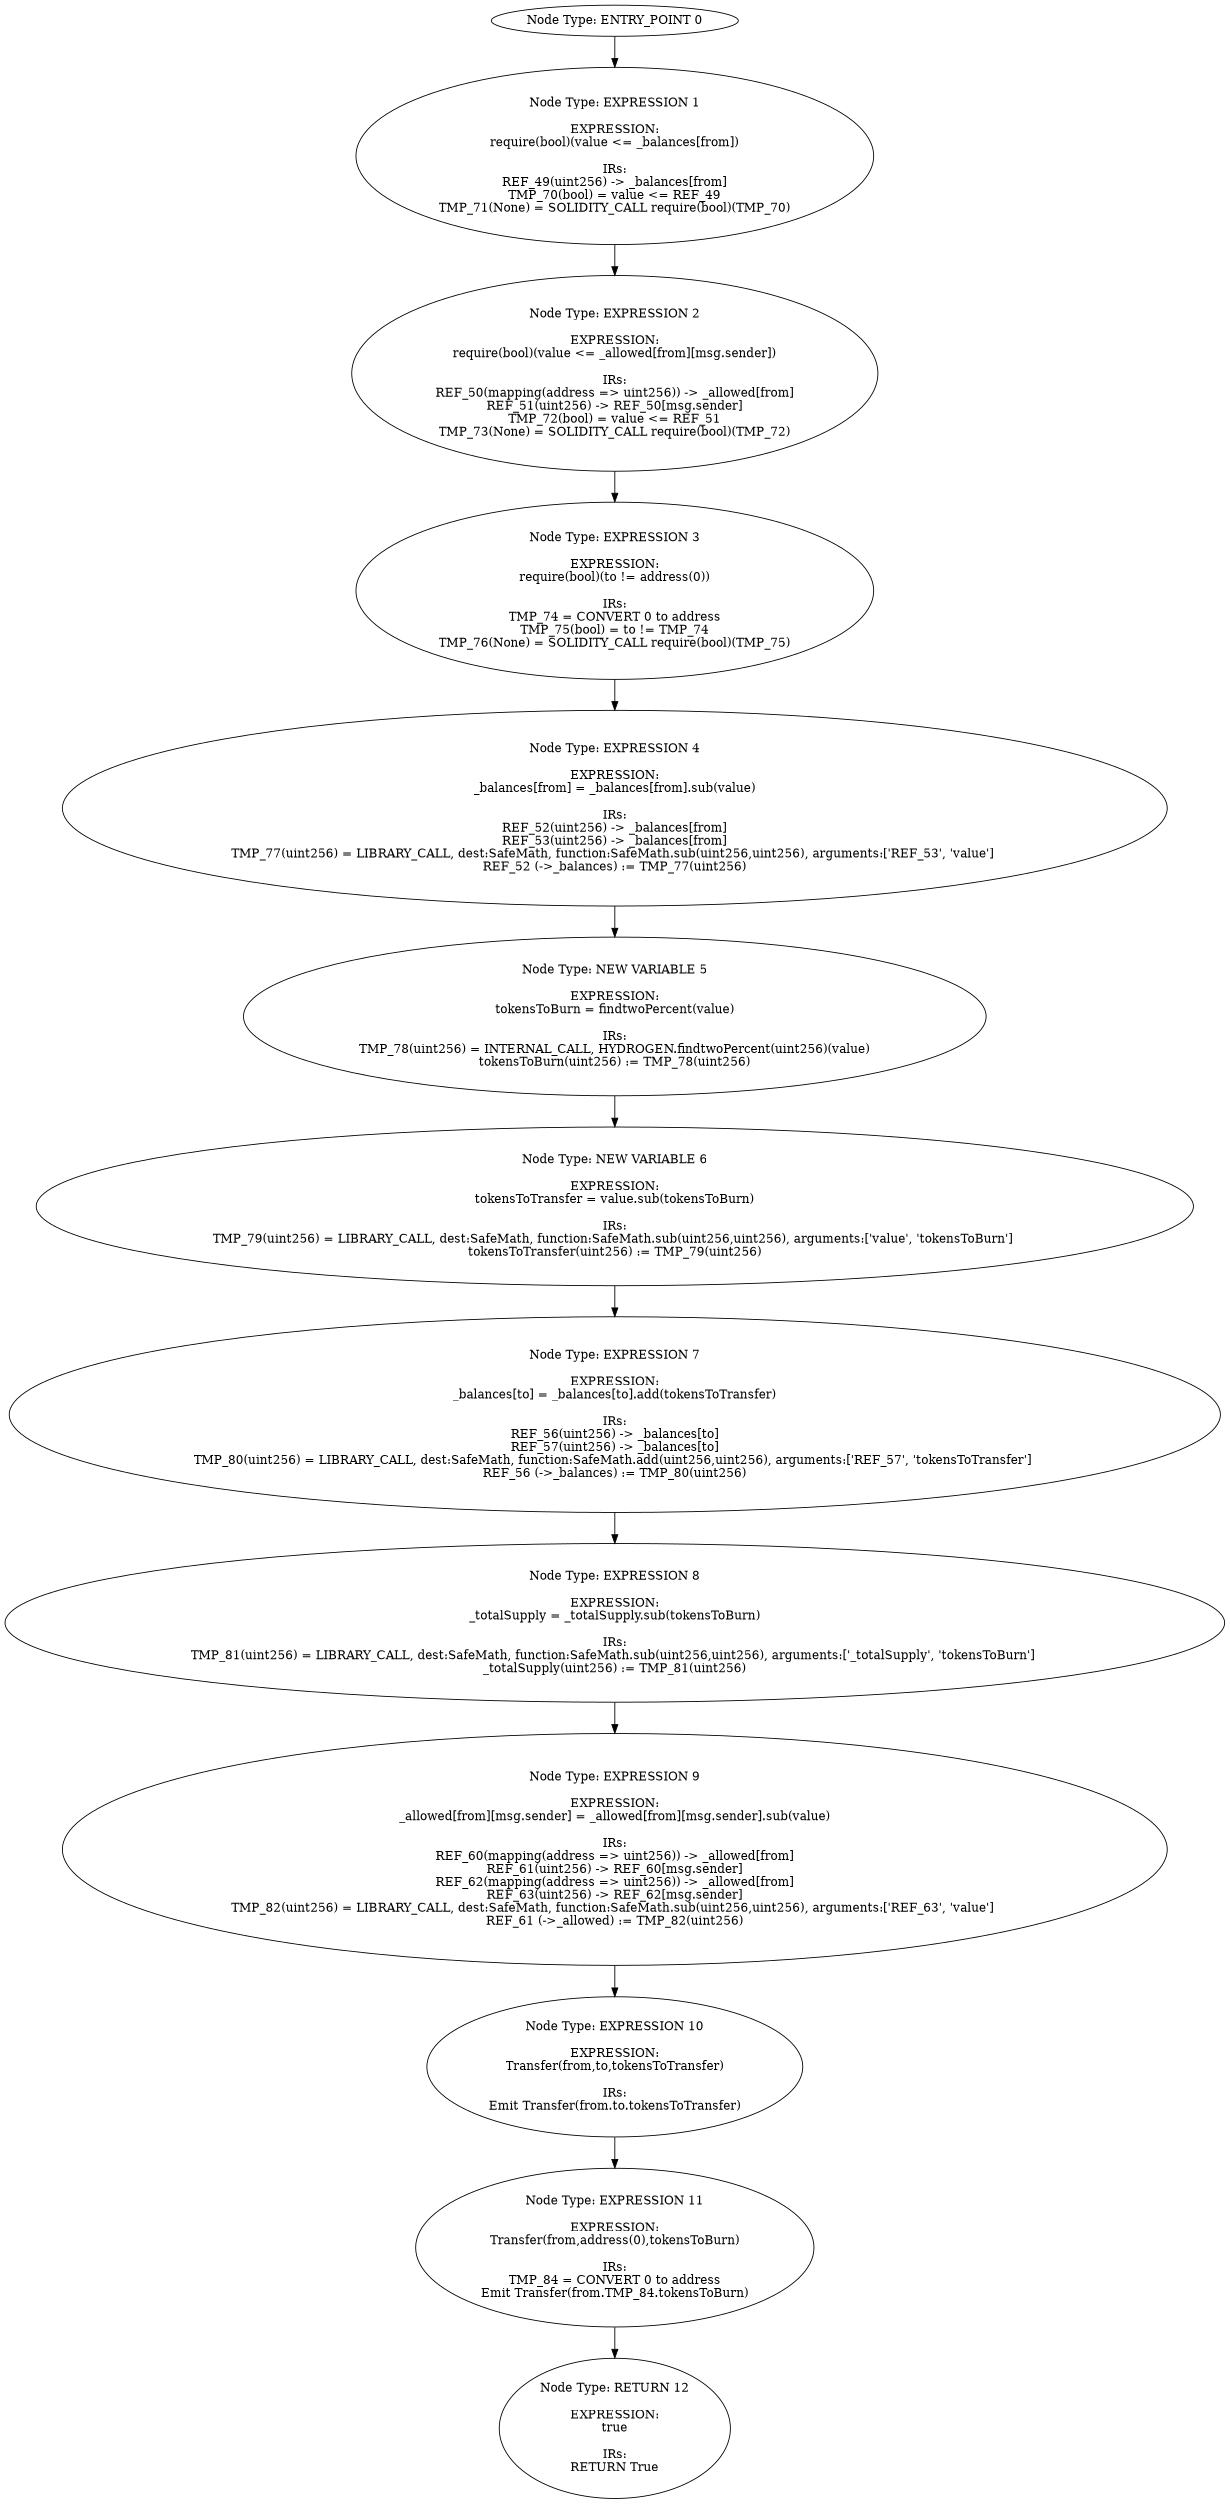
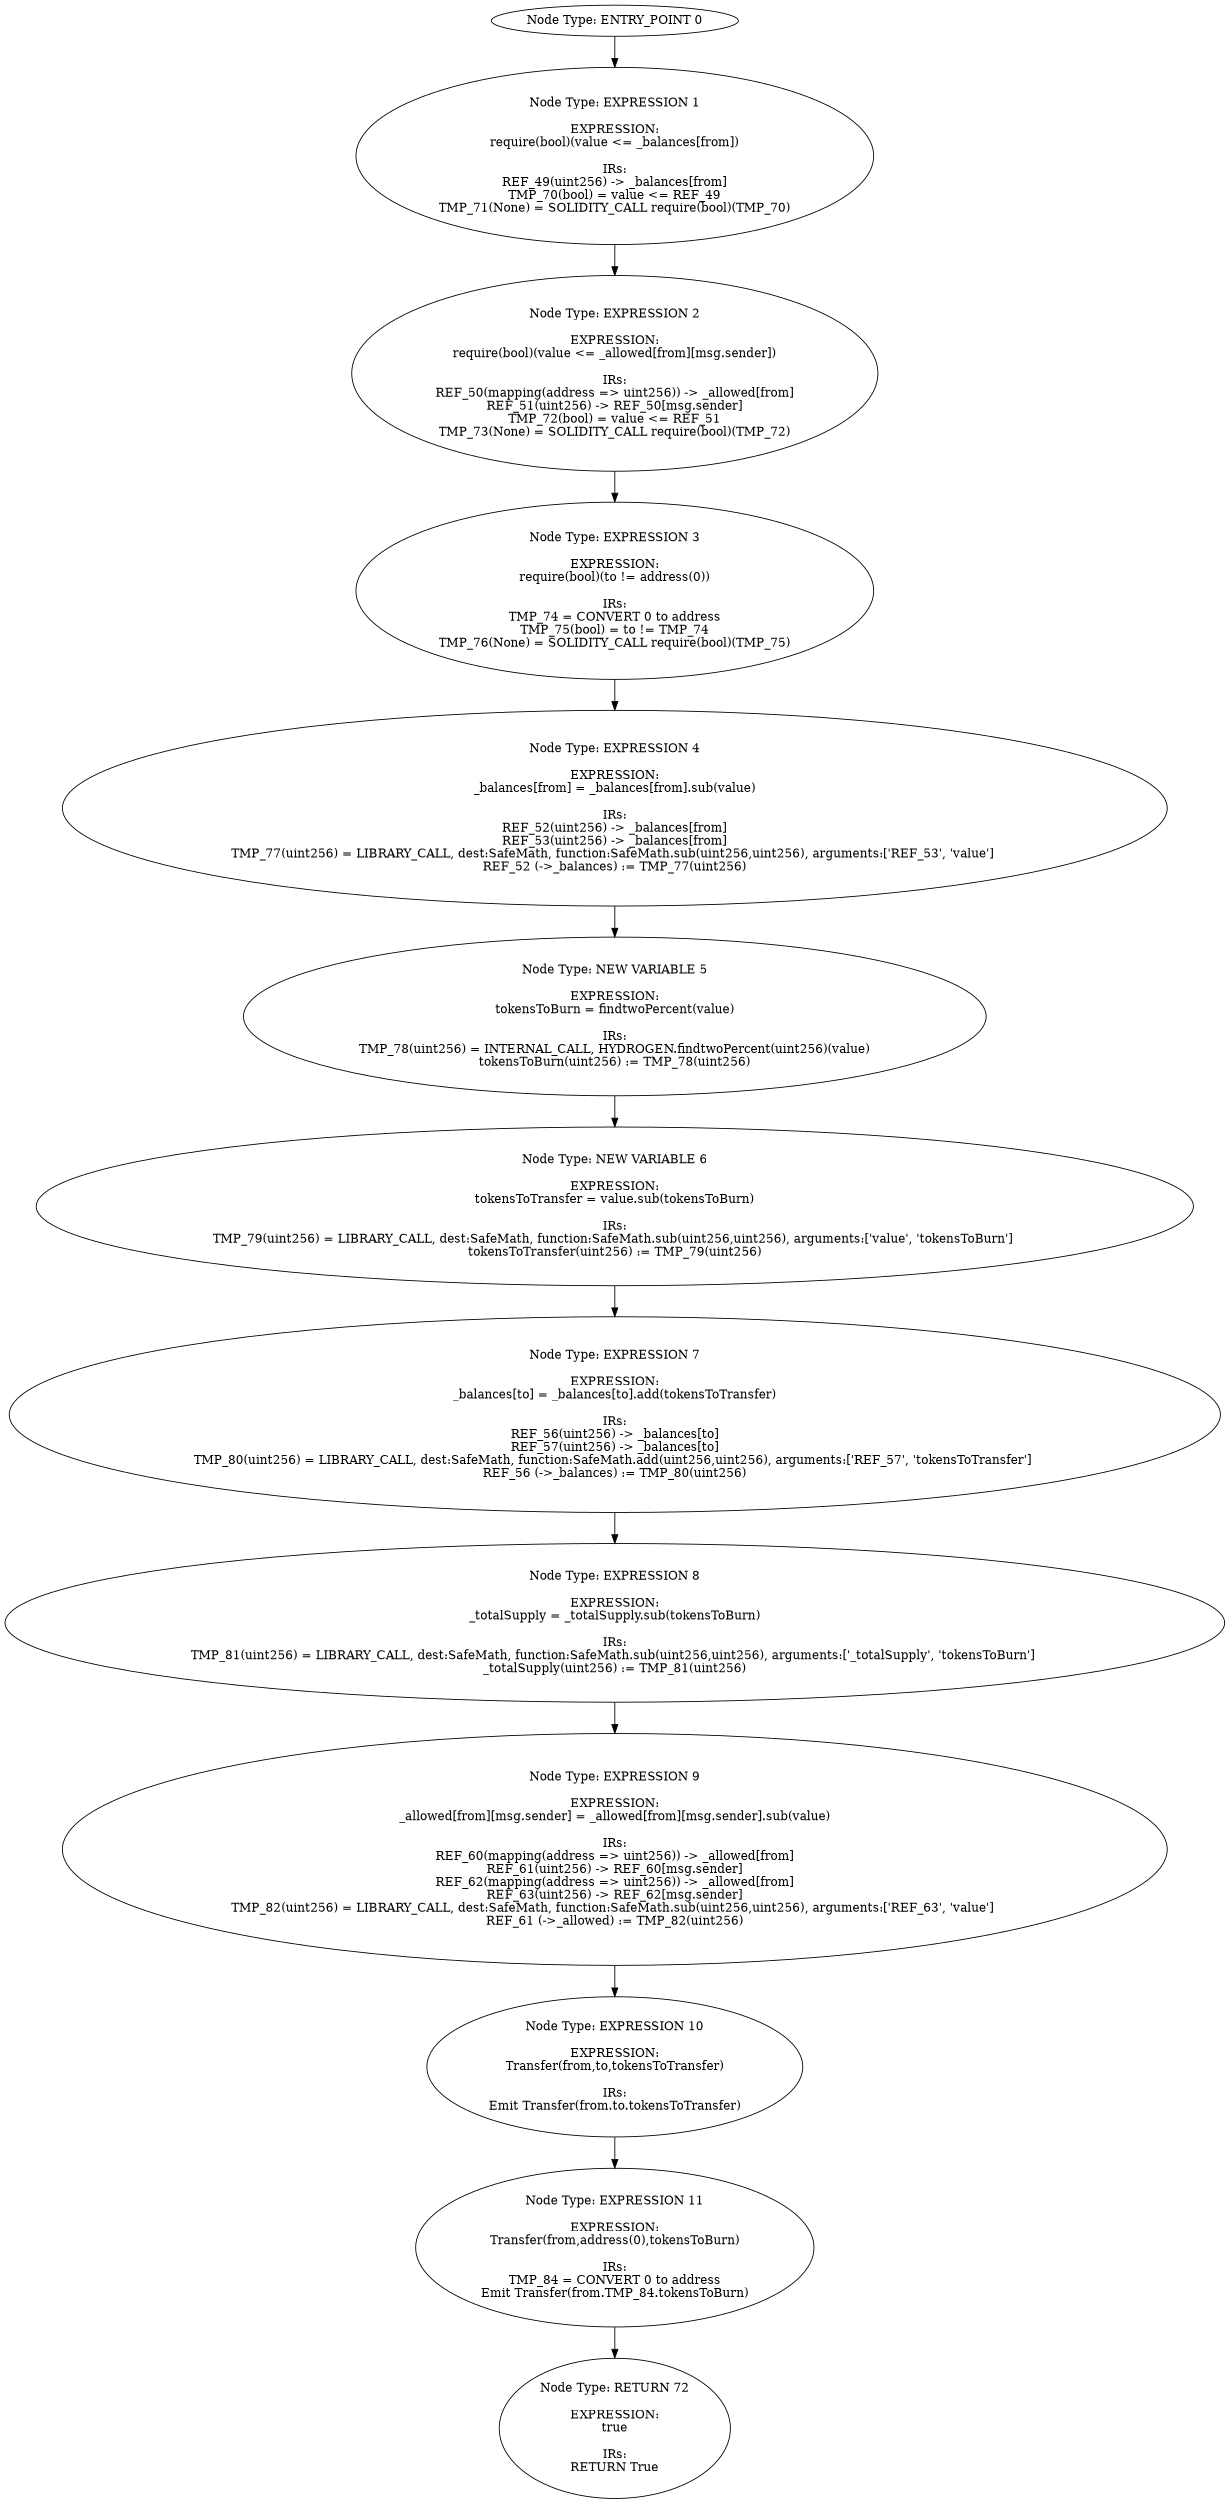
node "Node Type: RETURN 12 EXPRESSION: true IRs: RETURN True": label "Node Type: RETURN 12 EXPRESSION: true IRs: RETURN True" -> "Node Type: RETURN 72 EXPRESSION: true IRs: RETURN True"
